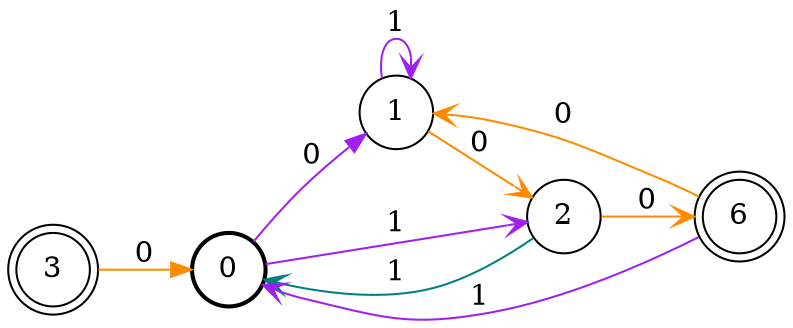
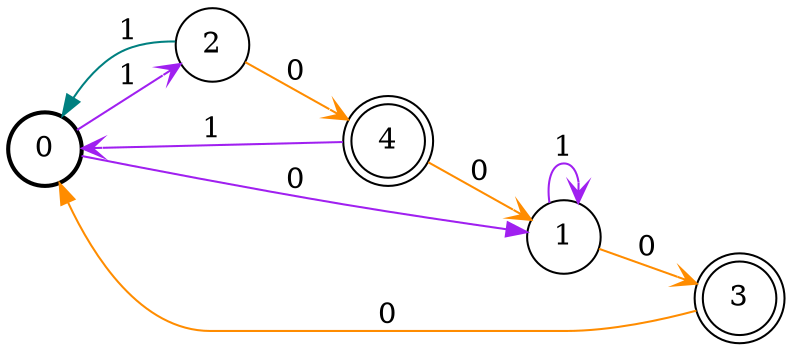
edge "1" -> "2": now "1" -> "3"
node "6": label "6" -> "4"
edge "2" -> "0": arrowhead vee -> normal
